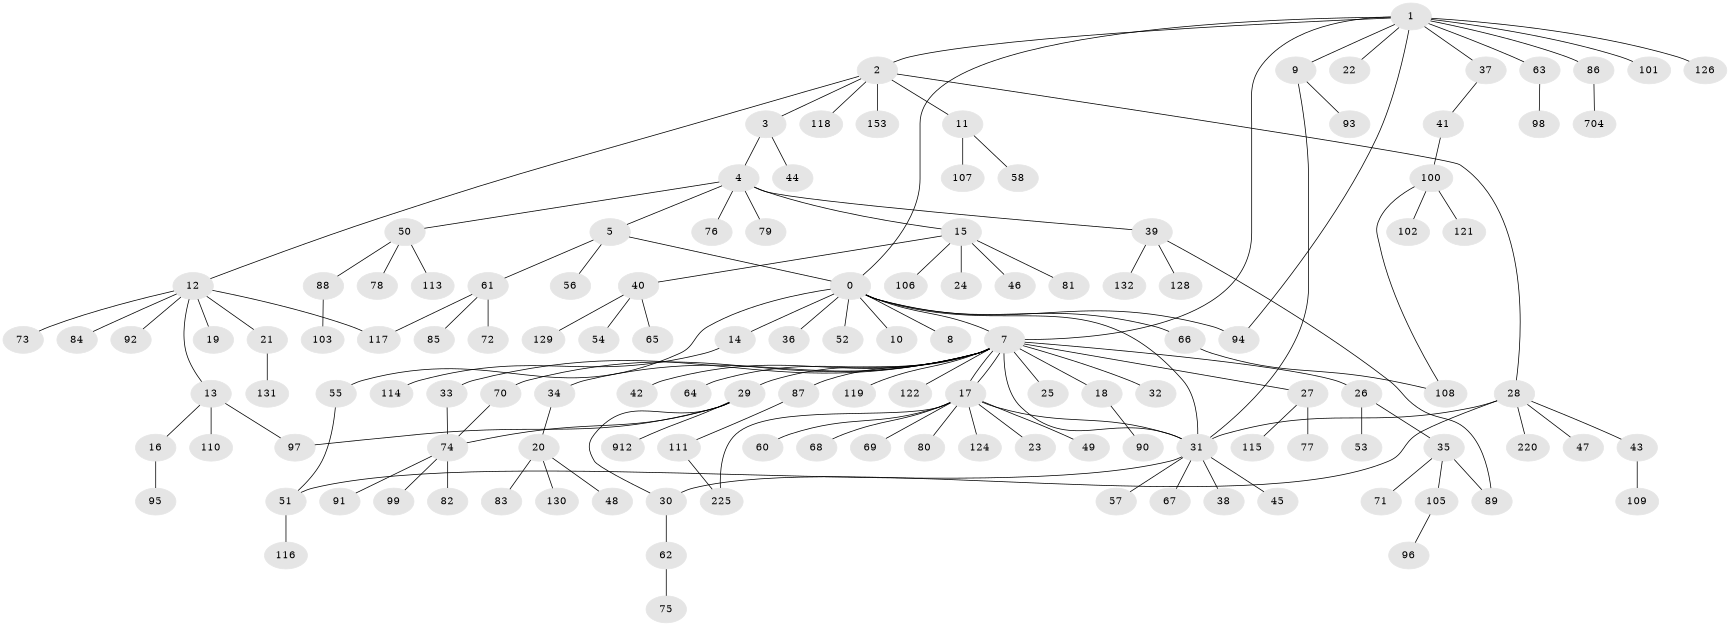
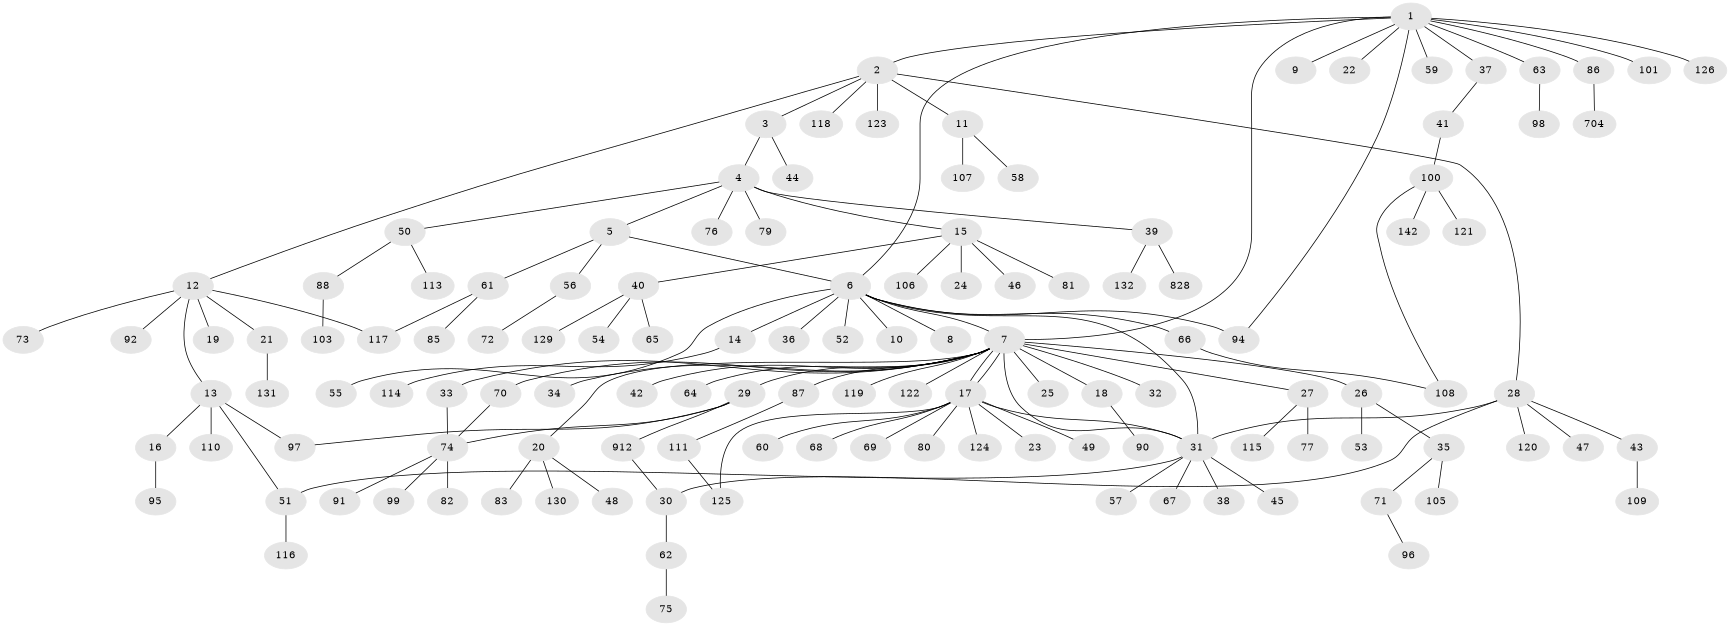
node "59": added
node "153": label "153" -> "123"
node "93": removed
node "102": label "102" -> "142"
edge "9" -- "31": removed
node "78": removed
node "0": label "0" -> "6"
node "128": label "128" -> "828"
edge "61" -- "72": now "56" -- "72"
node "84": removed
edge "29" -- "30": now "912" -- "30"
edge "34" -- "20": now "7" -- "20"
node "220": label "220" -> "120"
edge "55" -- "51": now "13" -- "51"
node "225": label "225" -> "125"
node "89": removed
edge "105" -- "96": now "71" -- "96"
